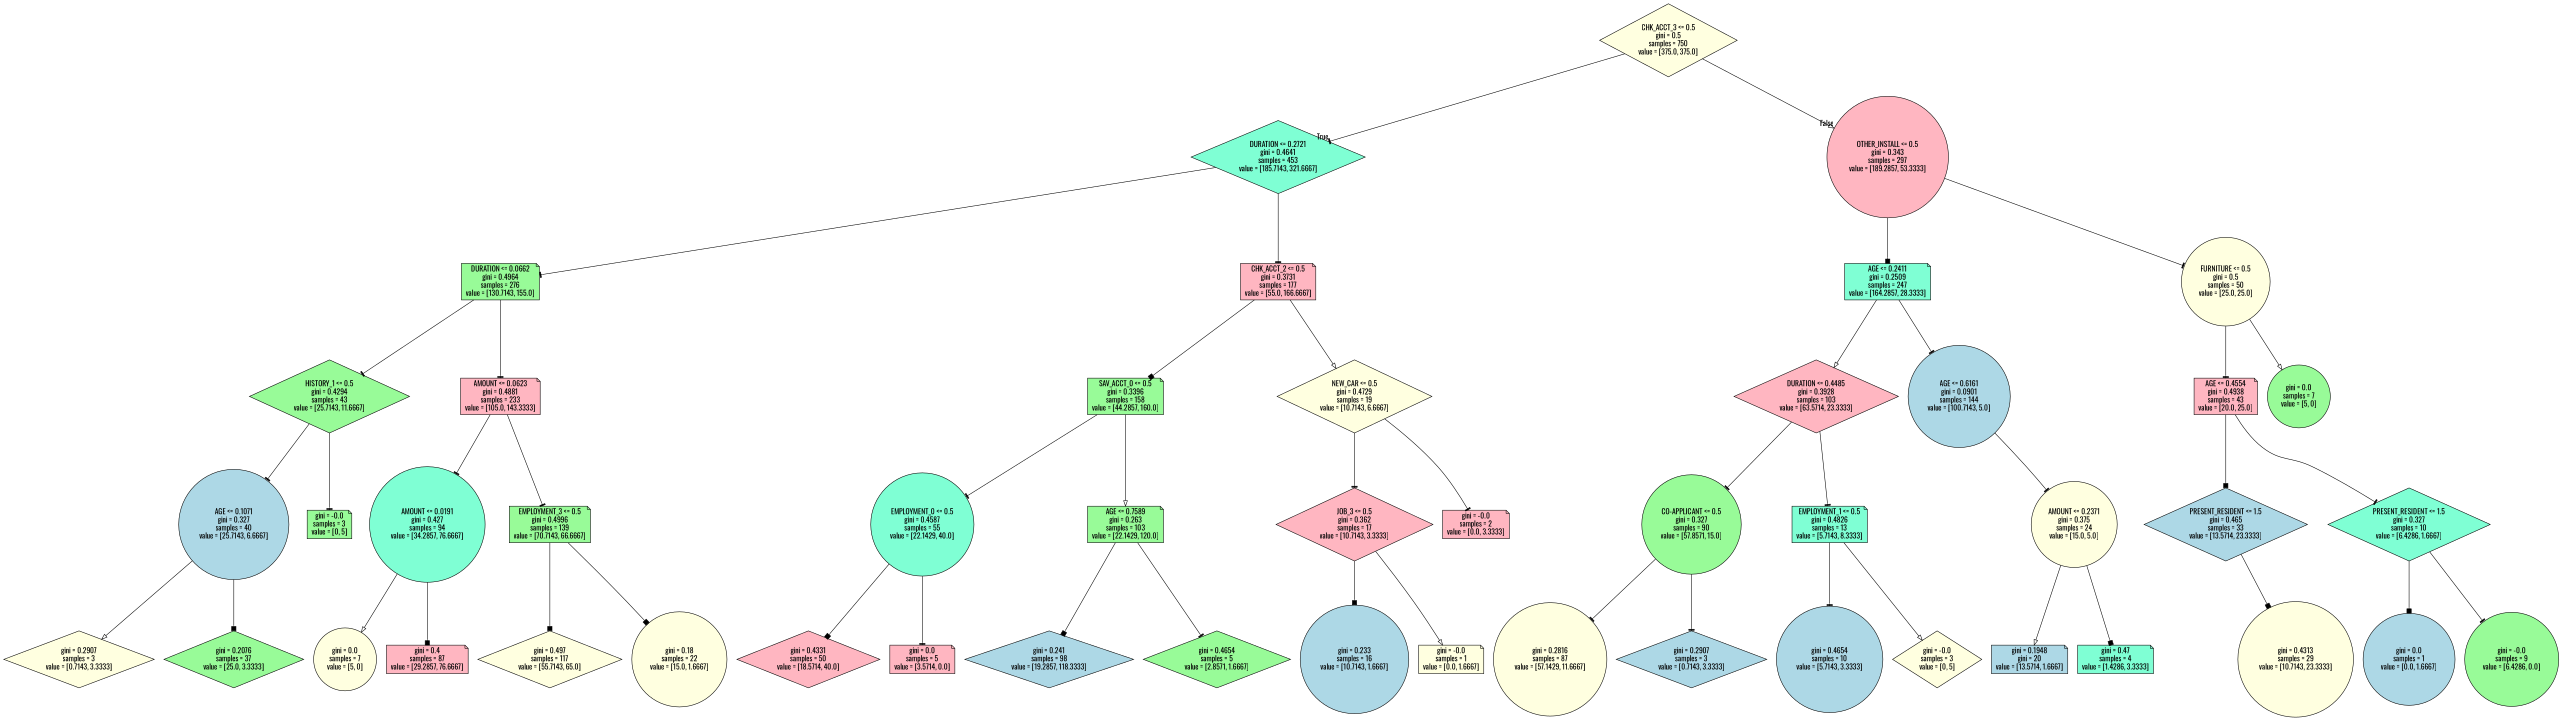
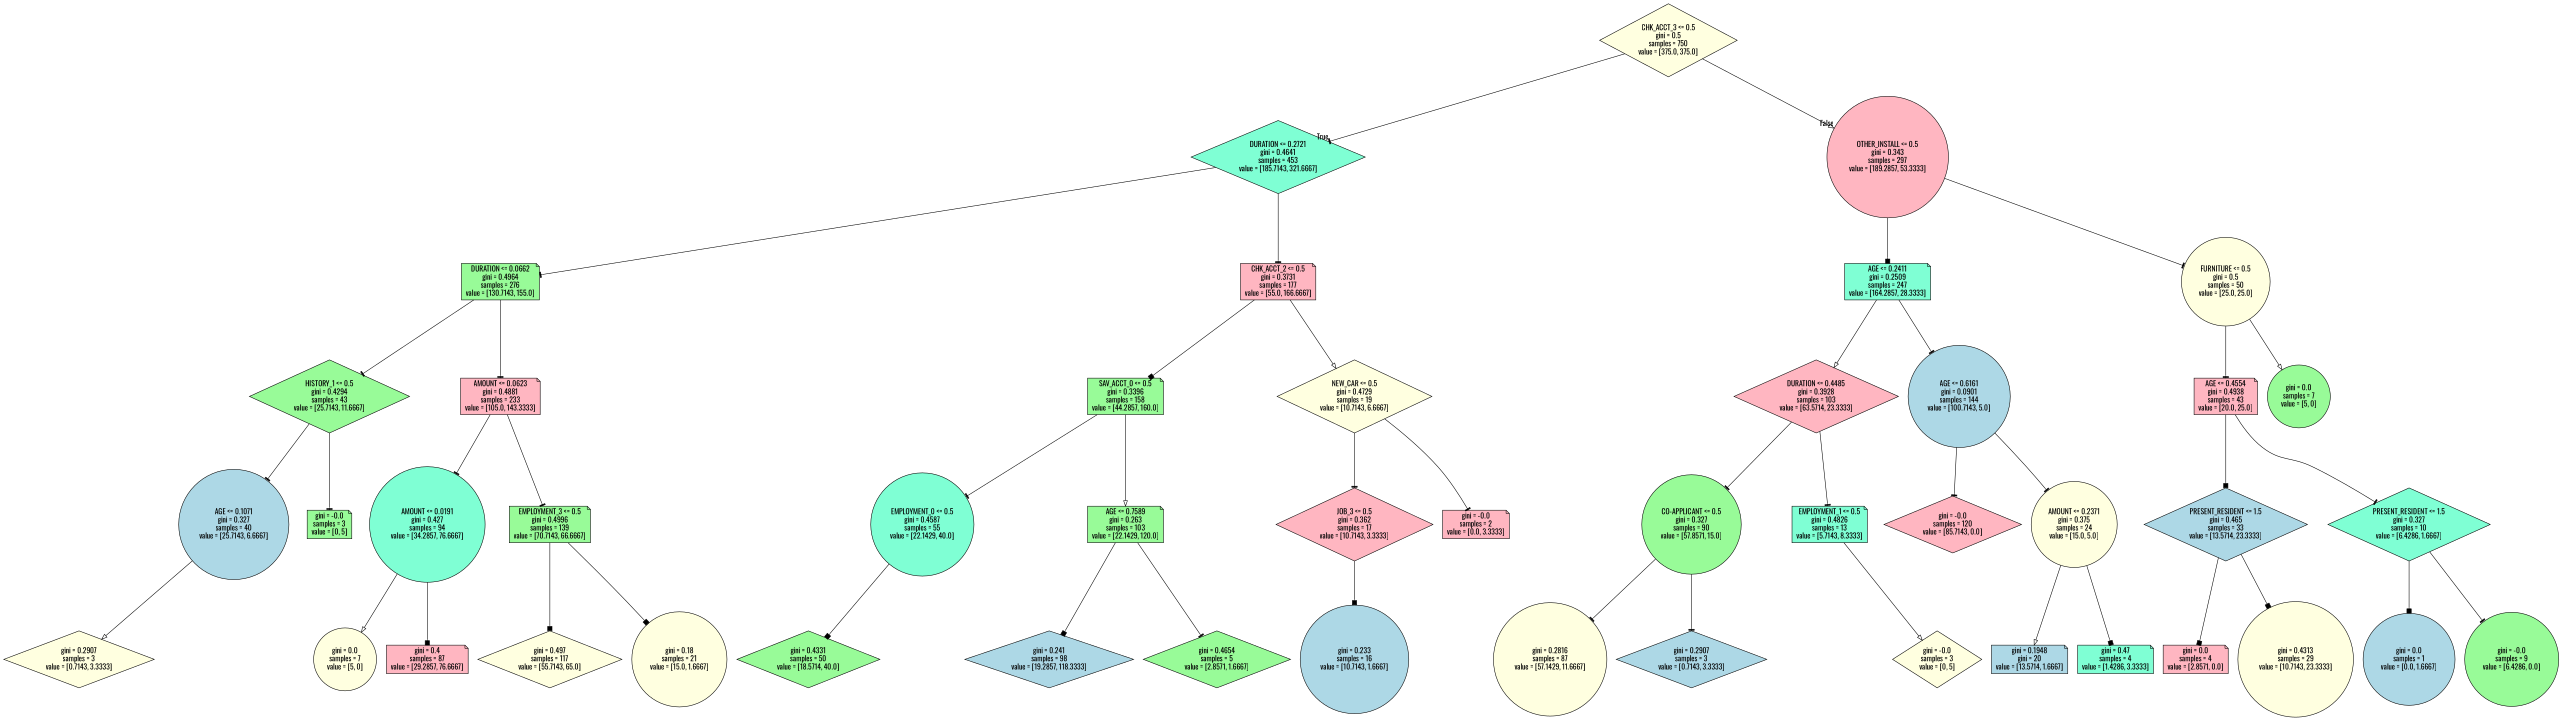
node "gini = -0.0 samples = 120 value = [85.7143, 0.0]": added
node "gini = 0.2076 samples = 37 value = [25.0, 3.3333]": removed
node "gini = 0.18 samples = 22 value = [15.0, 1.6667]": label "gini = 0.18 samples = 22 value = [15.0, 1.6667]" -> "gini = 0.18 samples = 21 value = [15.0, 1.6667]"
node "gini = 0.4331 samples = 50 value = [18.5714, 40.0]": fillcolor lightpink -> palegreen
node "gini = 0.0 samples = 5 value = [3.5714, 0.0]": removed
node "gini = -0.0 samples = 1 value = [0.0, 1.6667]": removed
node "gini = 0.4654 samples = 10 value = [5.7143, 3.3333]": removed
node "gini = 0.0 samples = 4 value = [2.8571, 0.0]": added
